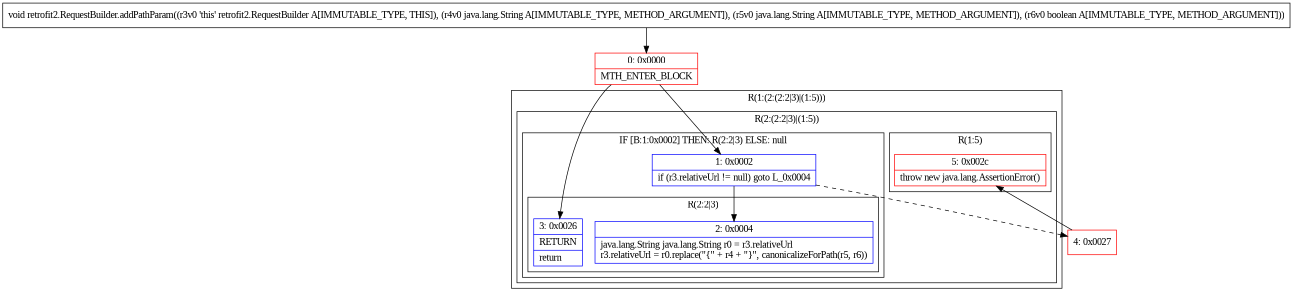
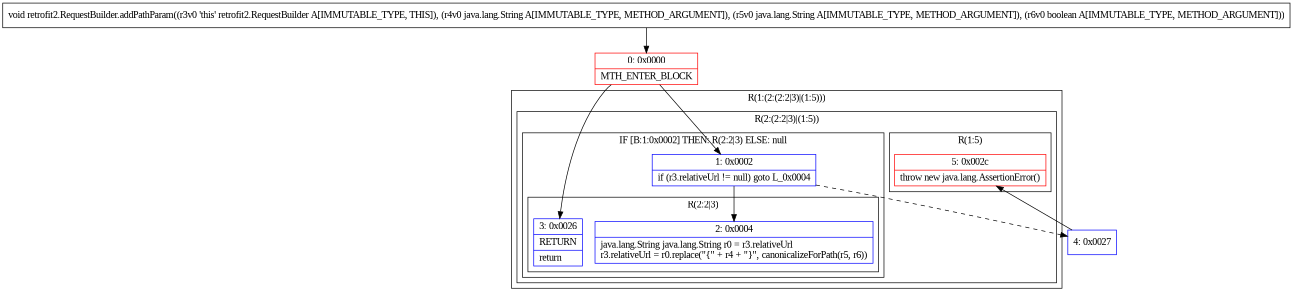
node "4: 0x0027": color red -> blue
